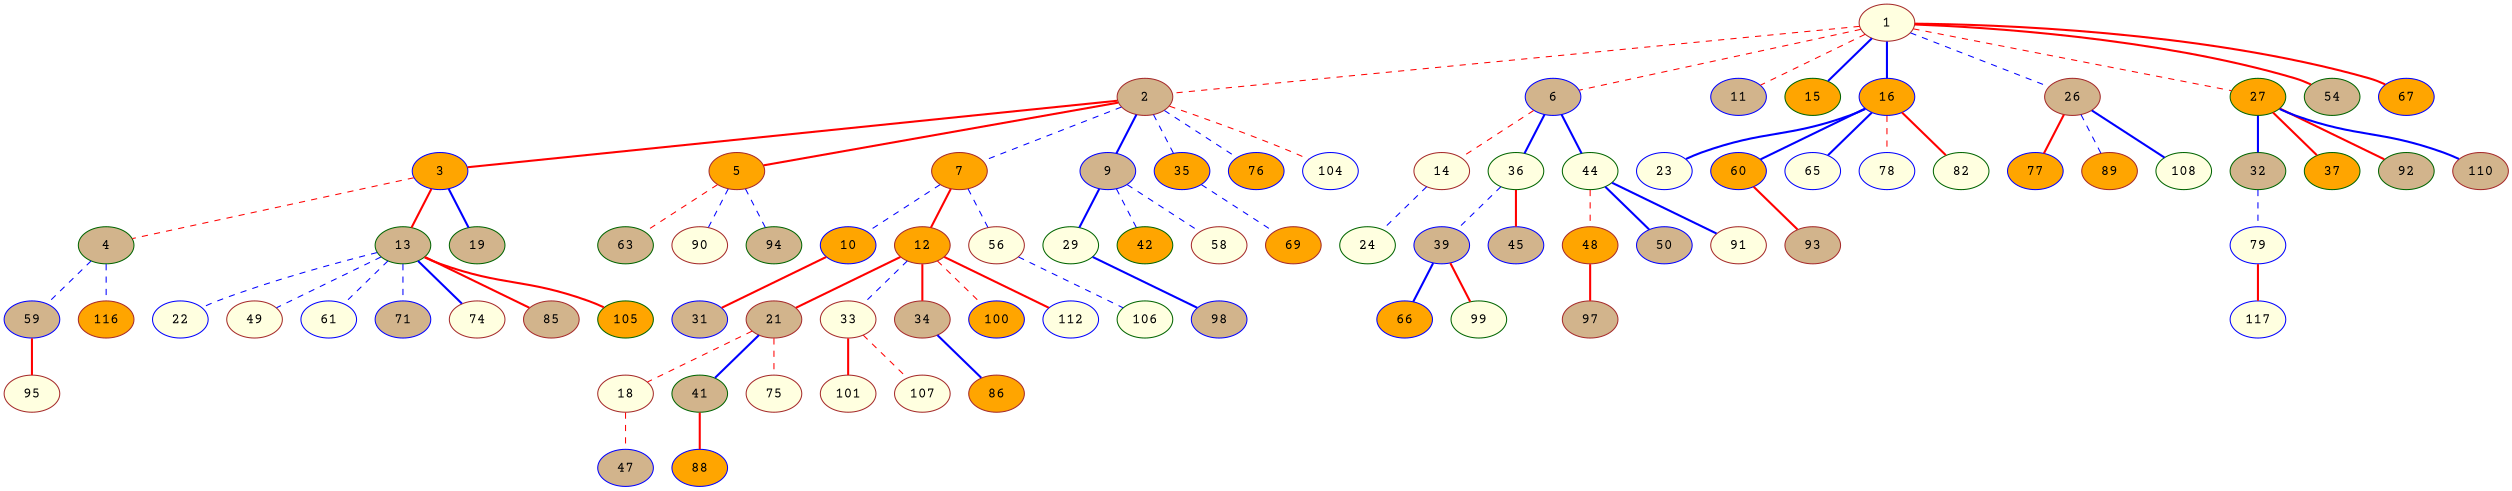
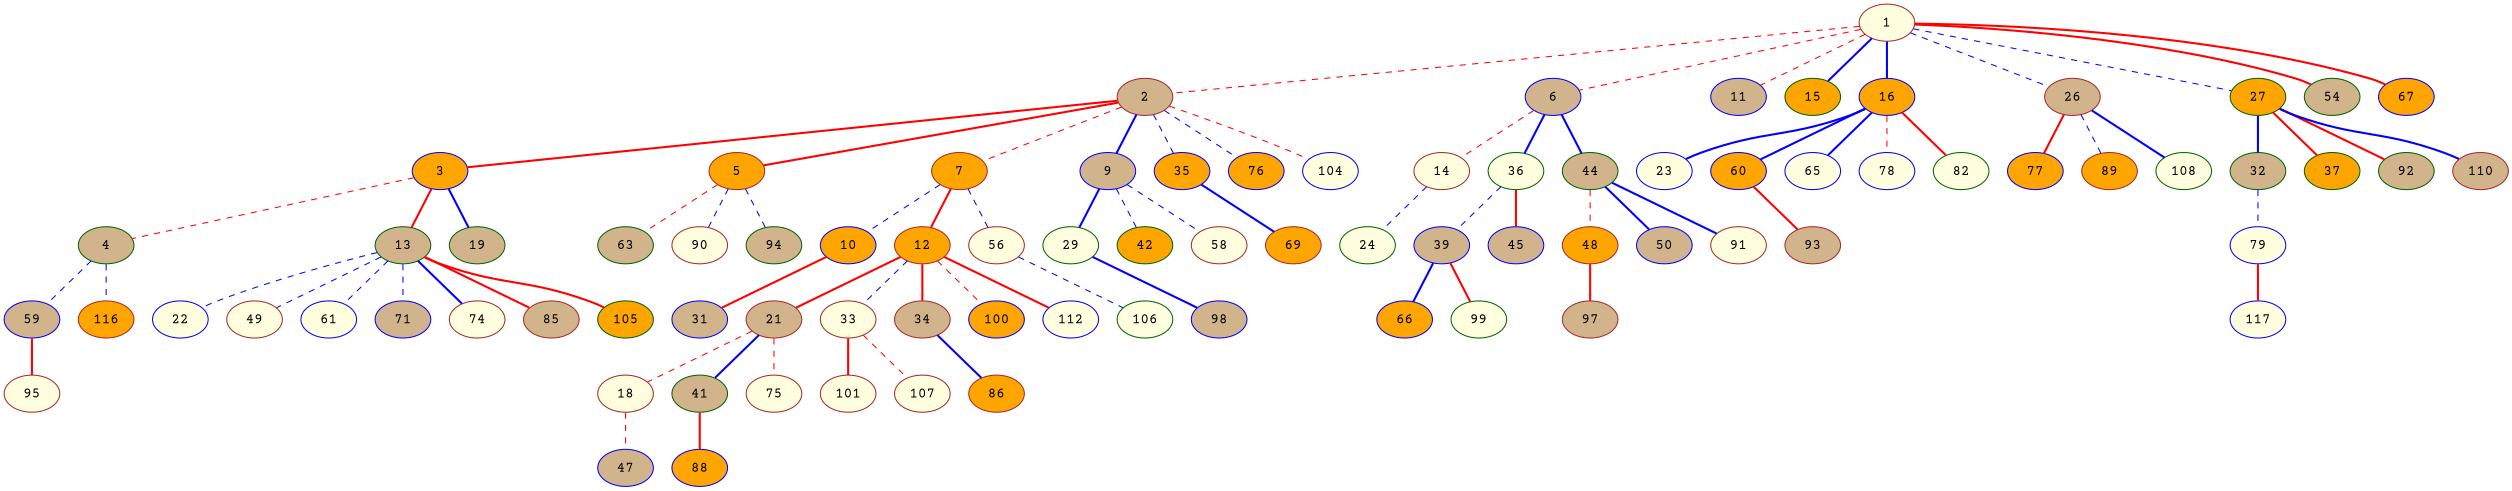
edge "1" -- "27": color red -> blue
edge "2" -- "7": color blue -> red
node "44": fillcolor lightyellow -> tan
edge "35" -- "69": style dashed -> bold
